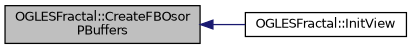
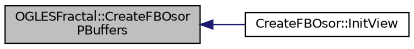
node "OGLESFractal::InitView": label "OGLESFractal::InitView" -> "CreateFBOsor::InitView"
